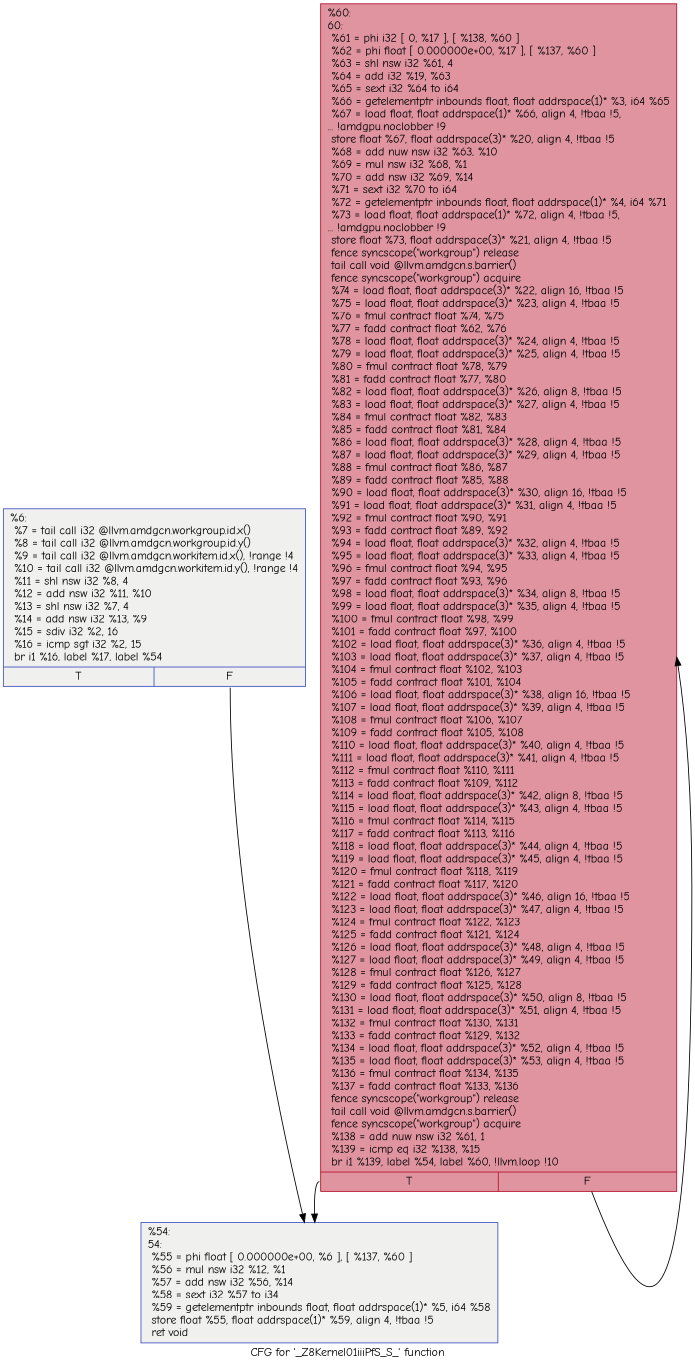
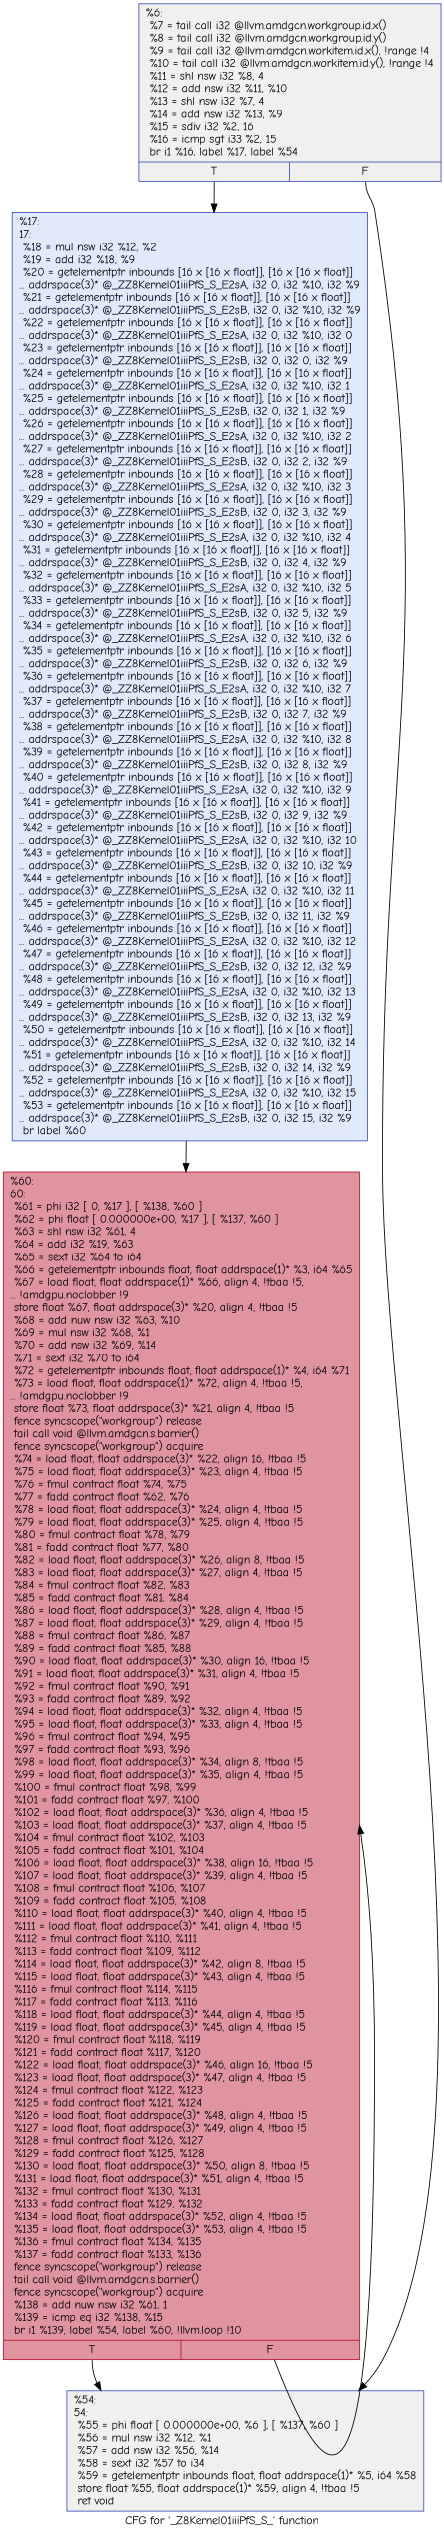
node "%6:": text "%16 = icmp sgt i32 %2, 15" -> "%16 = icmp sgt i33 %2, 15"
node "%17:": added
